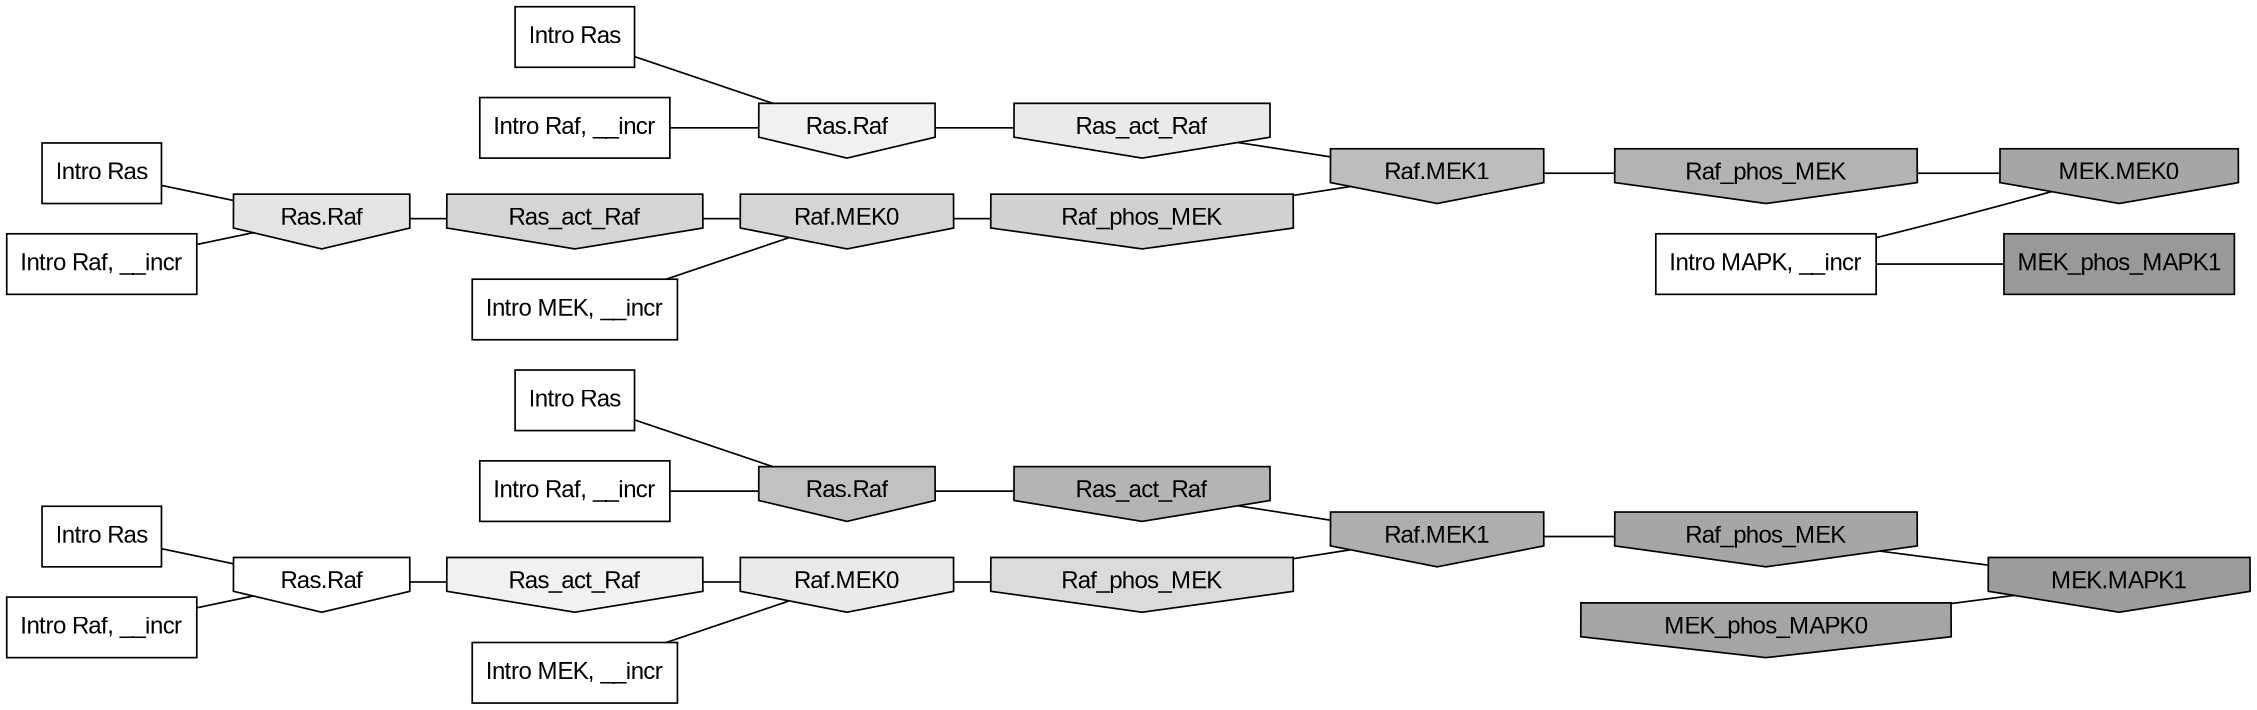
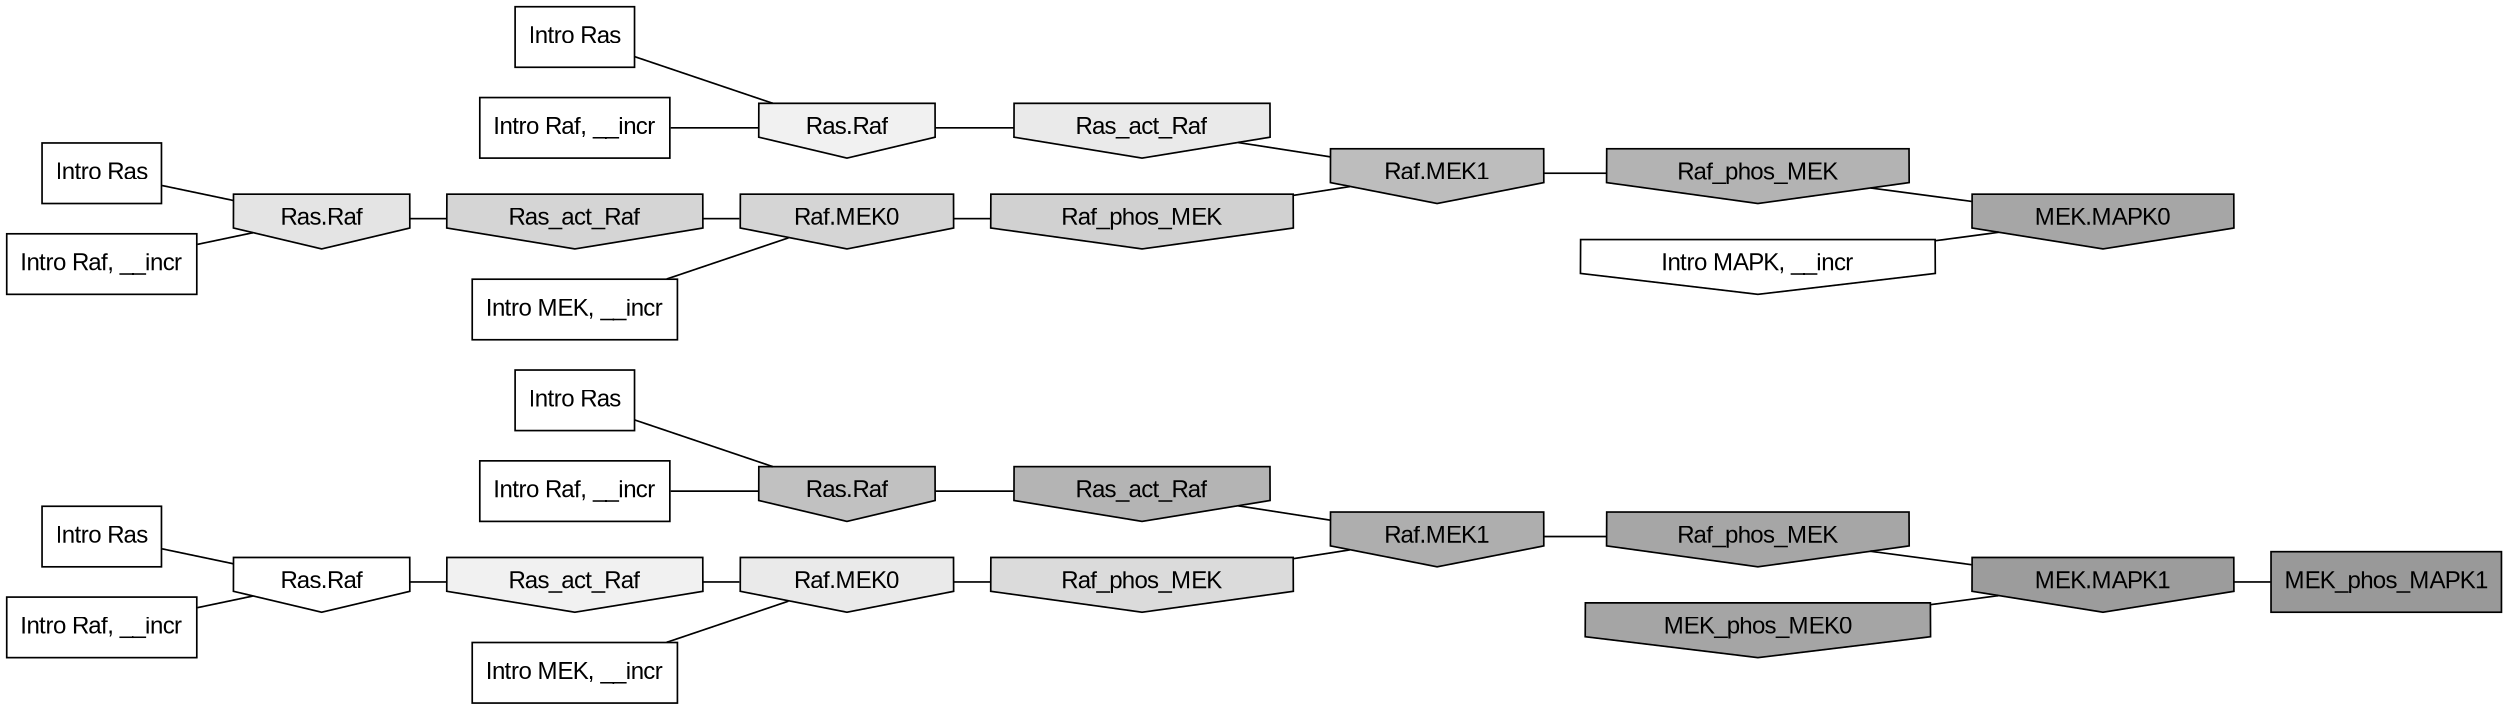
node "MEK.MEK0": label "MEK.MEK0" -> "MEK.MAPK0"
node "Intro MAPK, __incr": shape box -> invhouse
edge "Intro MAPK, __incr" -- "MEK_phos_MAPK1": now "MEK.MAPK1" -- "MEK_phos_MAPK1"
node "MEK_phos_MAPK0": label "MEK_phos_MAPK0" -> "MEK_phos_MEK0"
